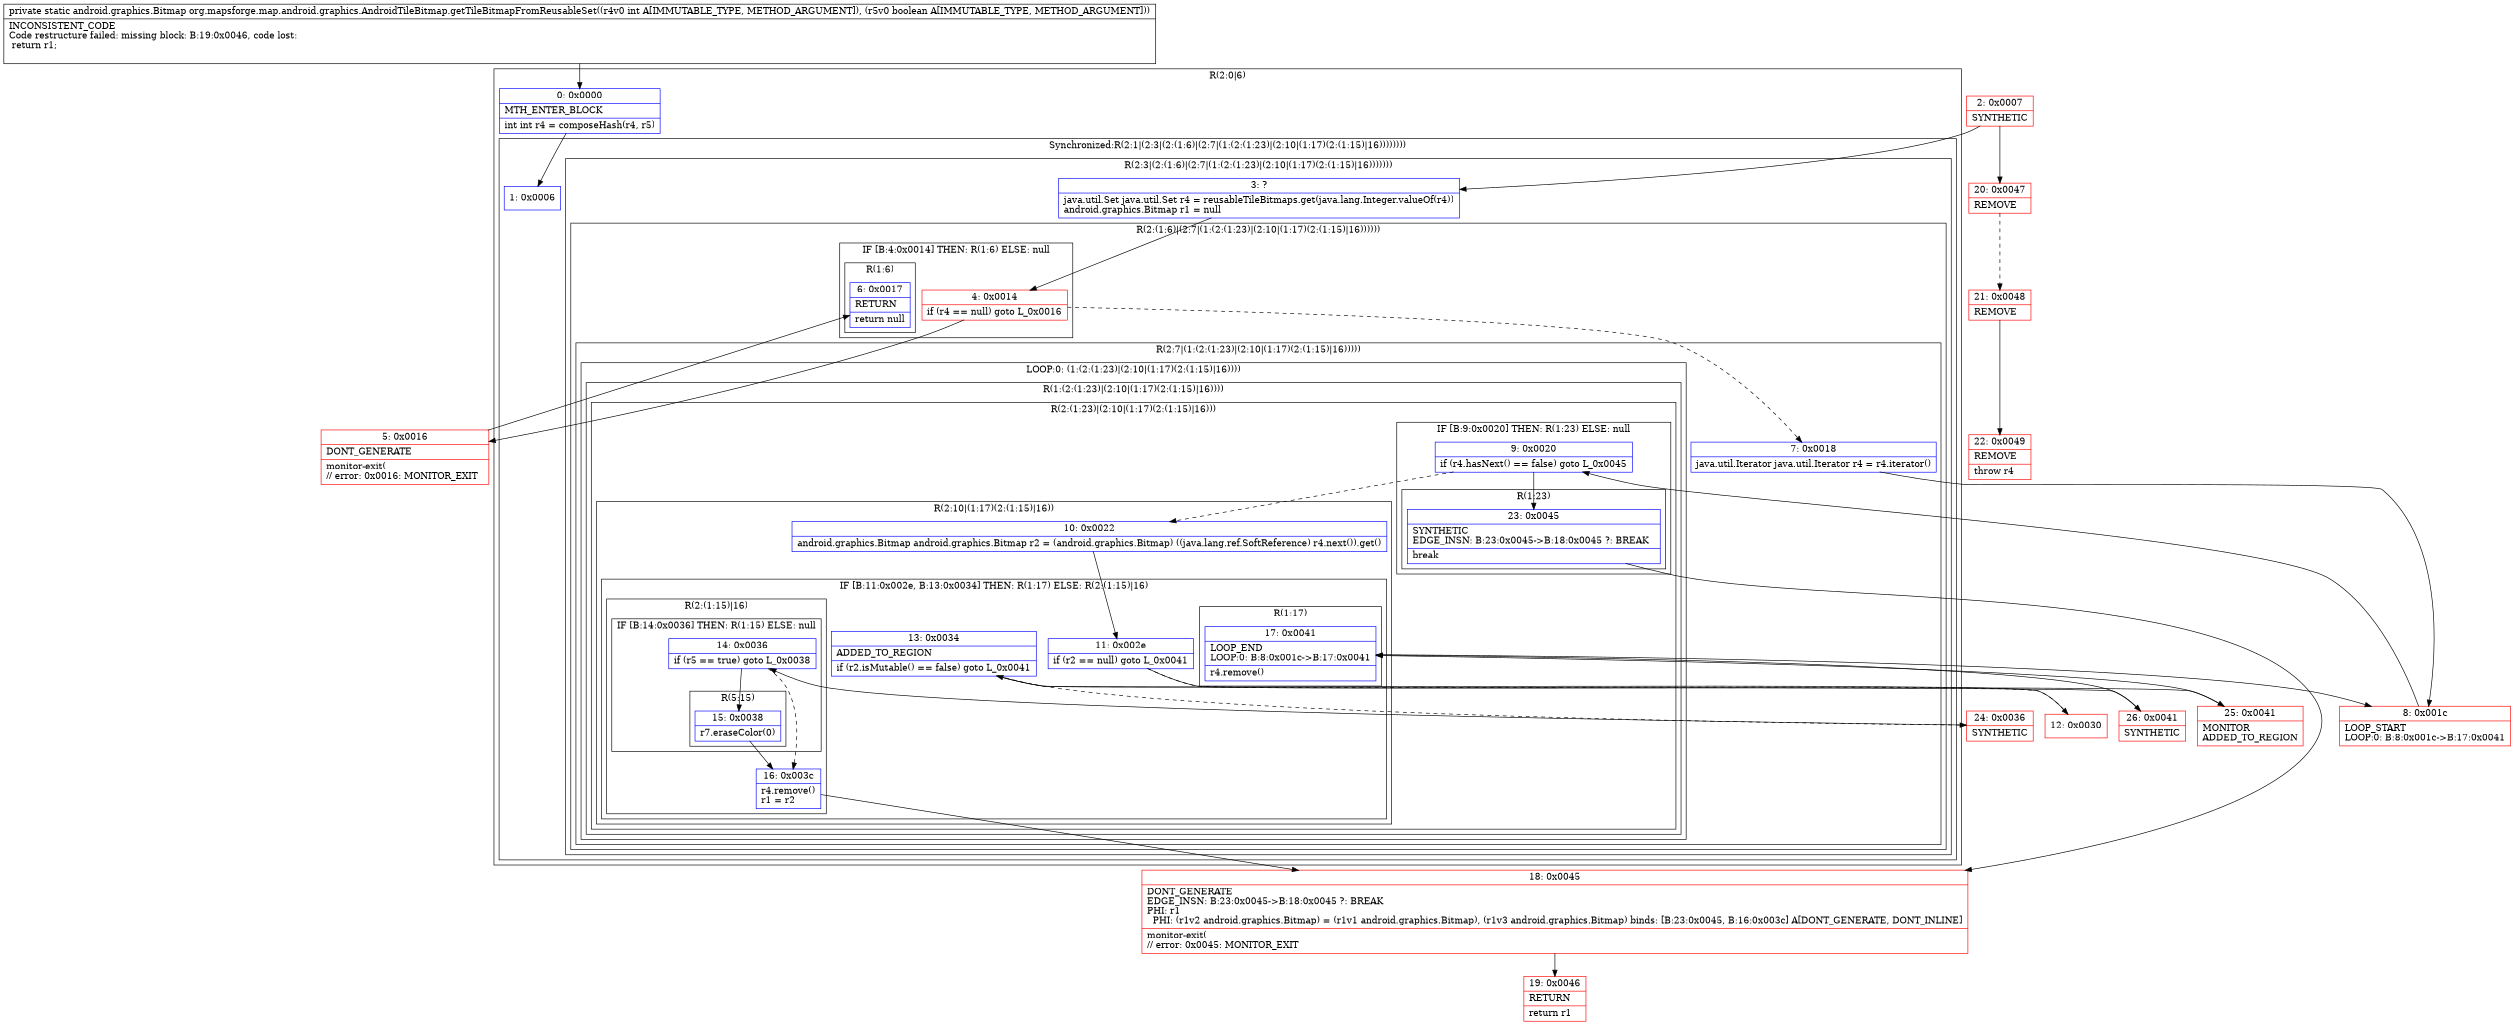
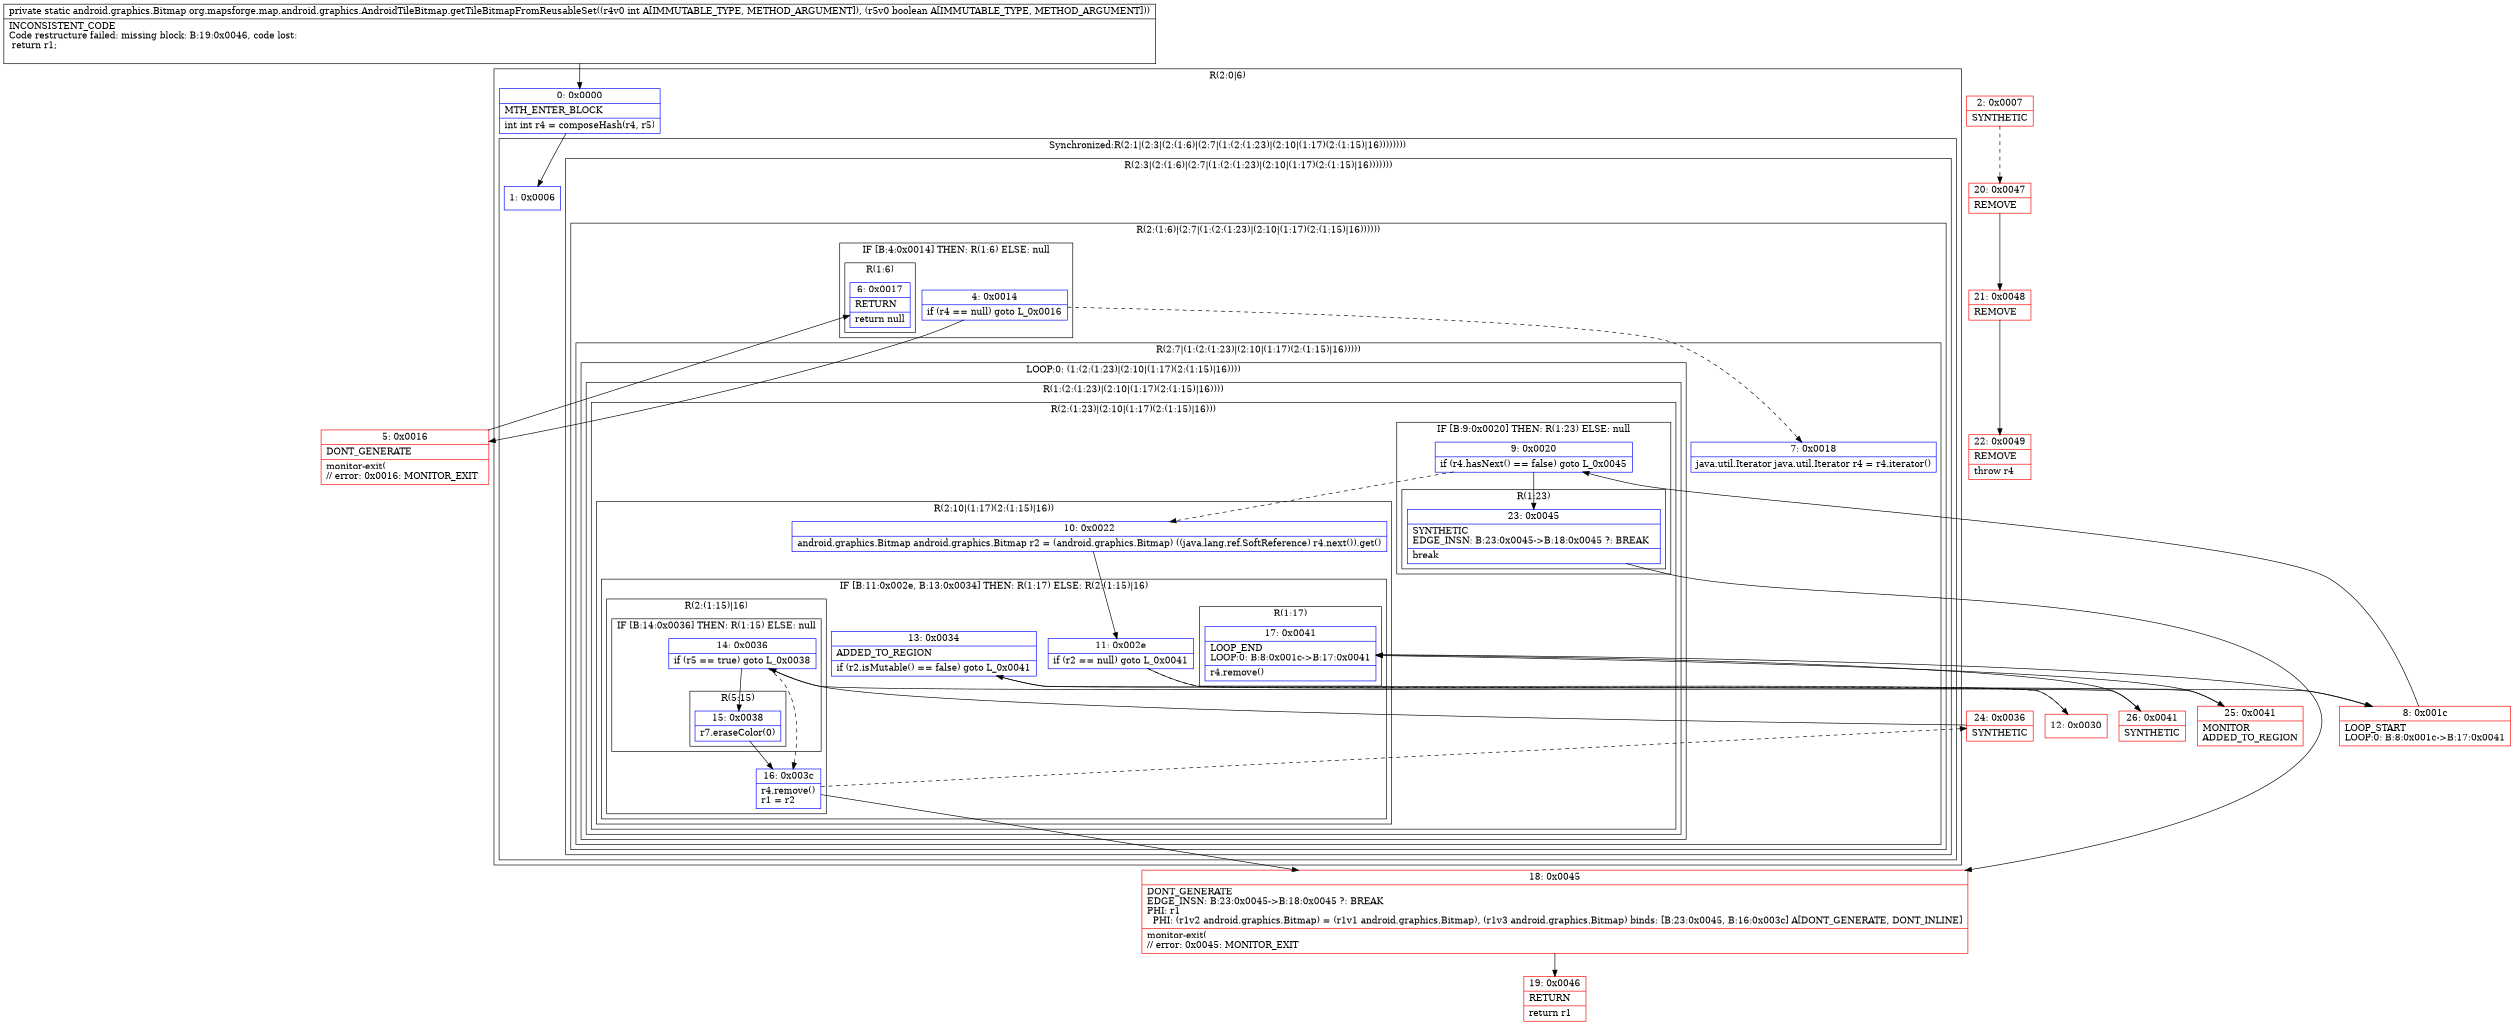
edge "2: 0x0007" -> "20: 0x0047": style solid -> dashed
node "3: ?": removed
edge "20: 0x0047" -> "21: 0x0048": style dashed -> solid
node "4: 0x0014": color red -> blue
edge "7: 0x0018" -> "8: 0x001c": now "14: 0x0036" -> "8: 0x001c"
edge "13: 0x0034" -> "24: 0x0036": now "16: 0x003c" -> "24: 0x0036"
